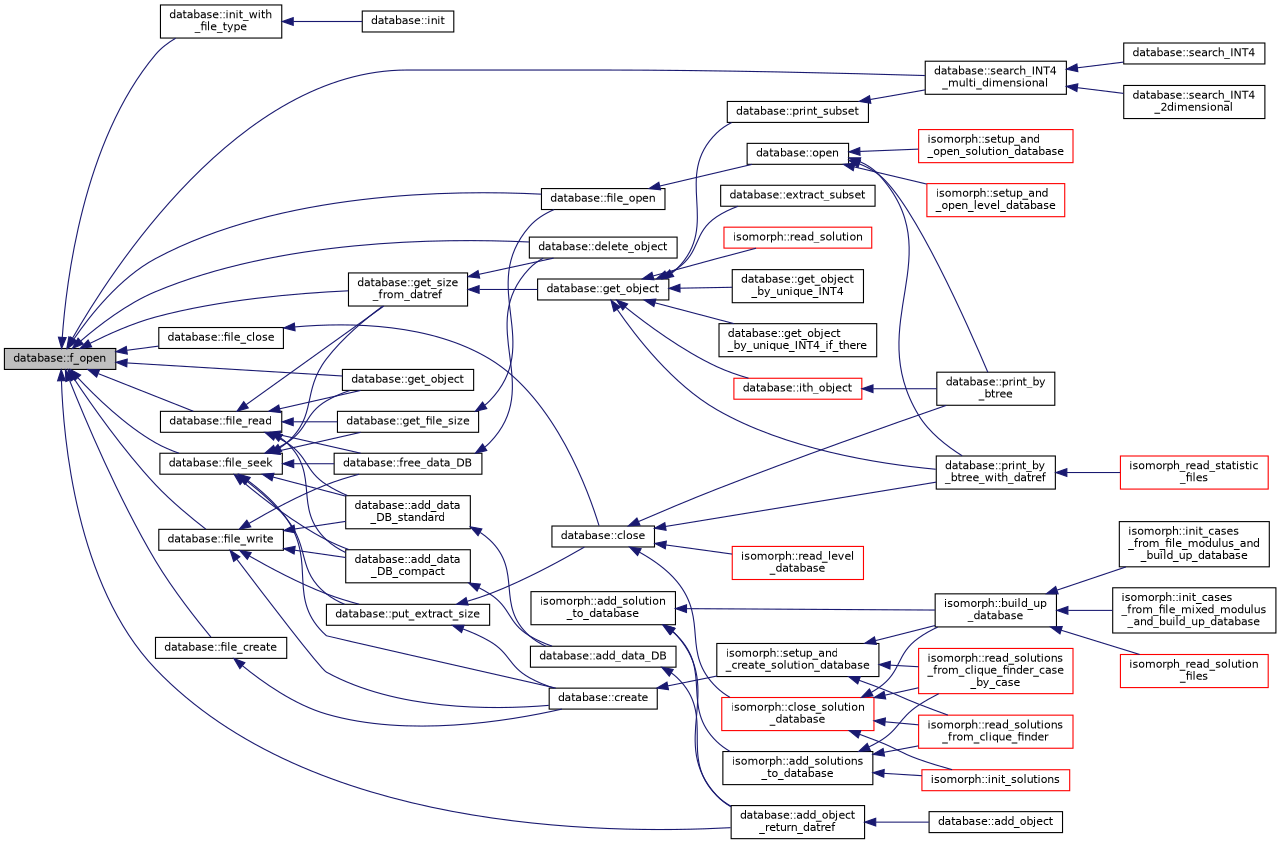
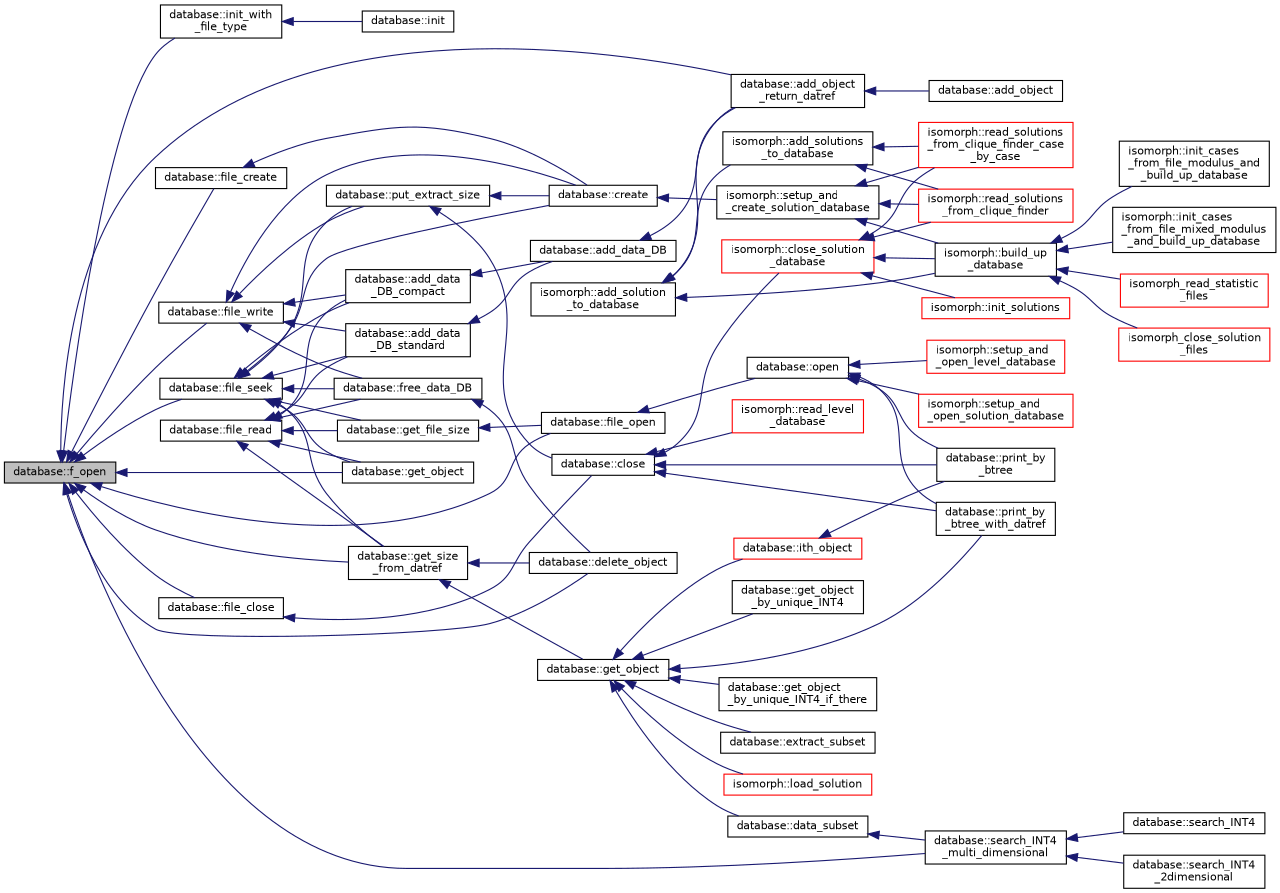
node "database::print_subset": label "database::print_subset" -> "database::data_subset"
node "isomorph::read_solution": label "isomorph::read_solution" -> "isomorph::load_solution"
edge "database::file_read" -> "database::f_open": removed
edge "isomorph_read_statistic _files" -> "database::print_by _btree_with_datref": now "isomorph_read_statistic _files" -> "isomorph::build_up _database"
node "isomorph_read_solution _files": label "isomorph_read_solution _files" -> "isomorph_close_solution _files"
edge "isomorph::init_solutions" -> "isomorph::add_solutions _to_database": removed
